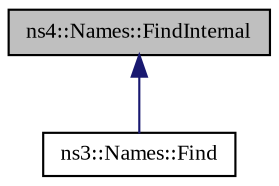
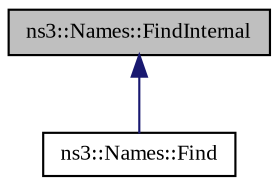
node "ns4::Names::FindInternal": label "ns4::Names::FindInternal" -> "ns3::Names::FindInternal"
